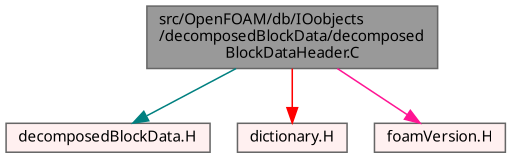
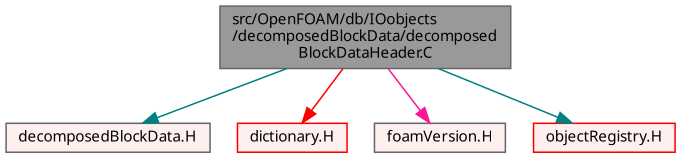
node "dictionary.H": color gray40 -> red
node "objectRegistry.H": added
